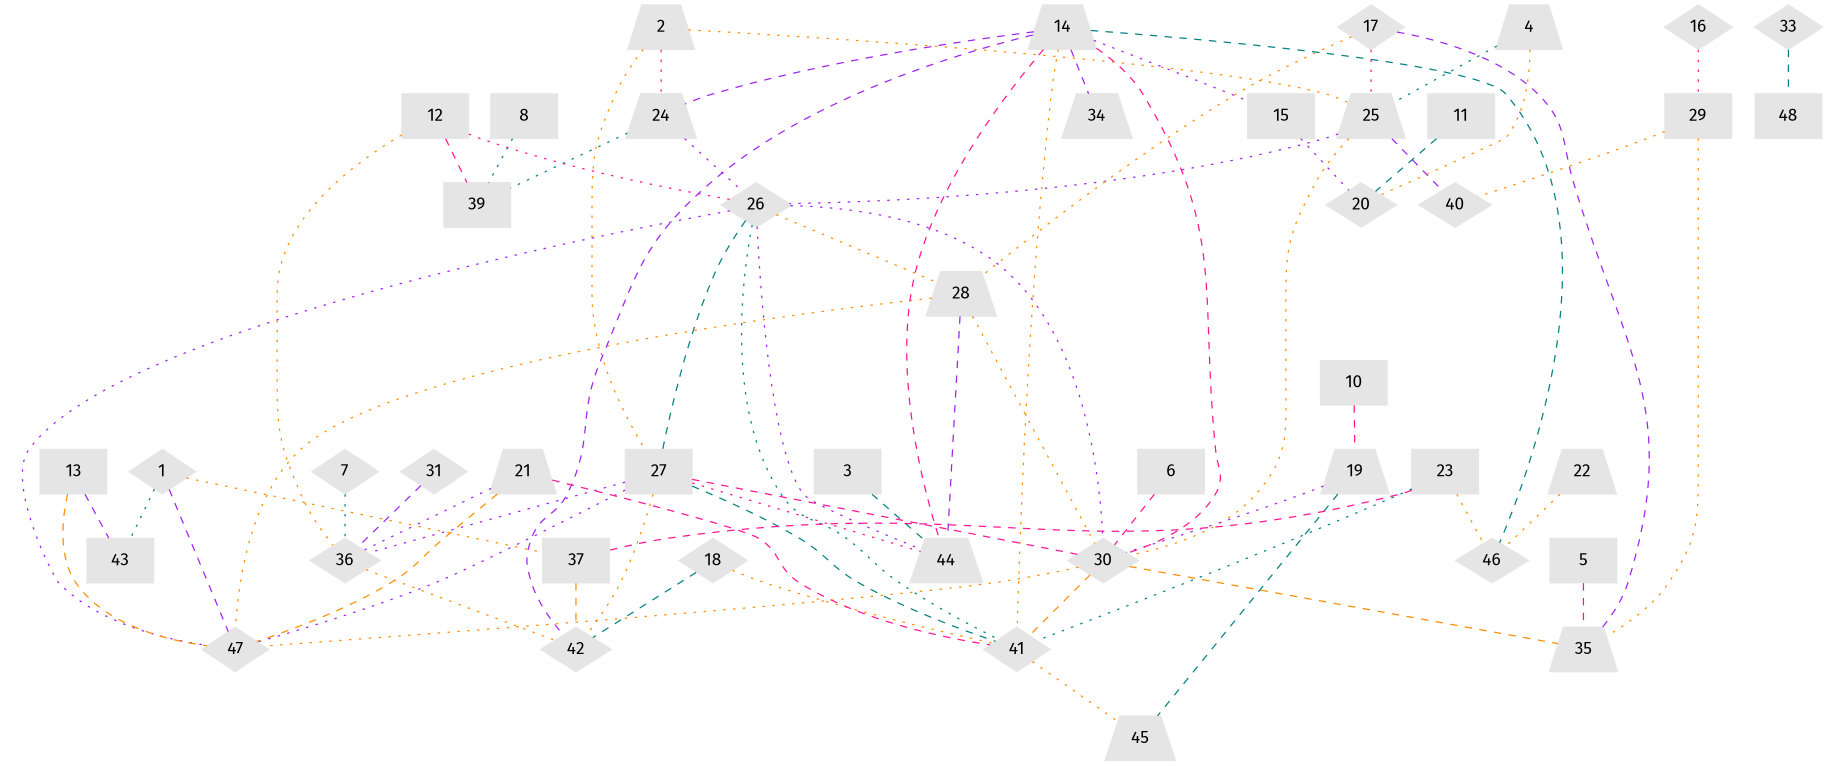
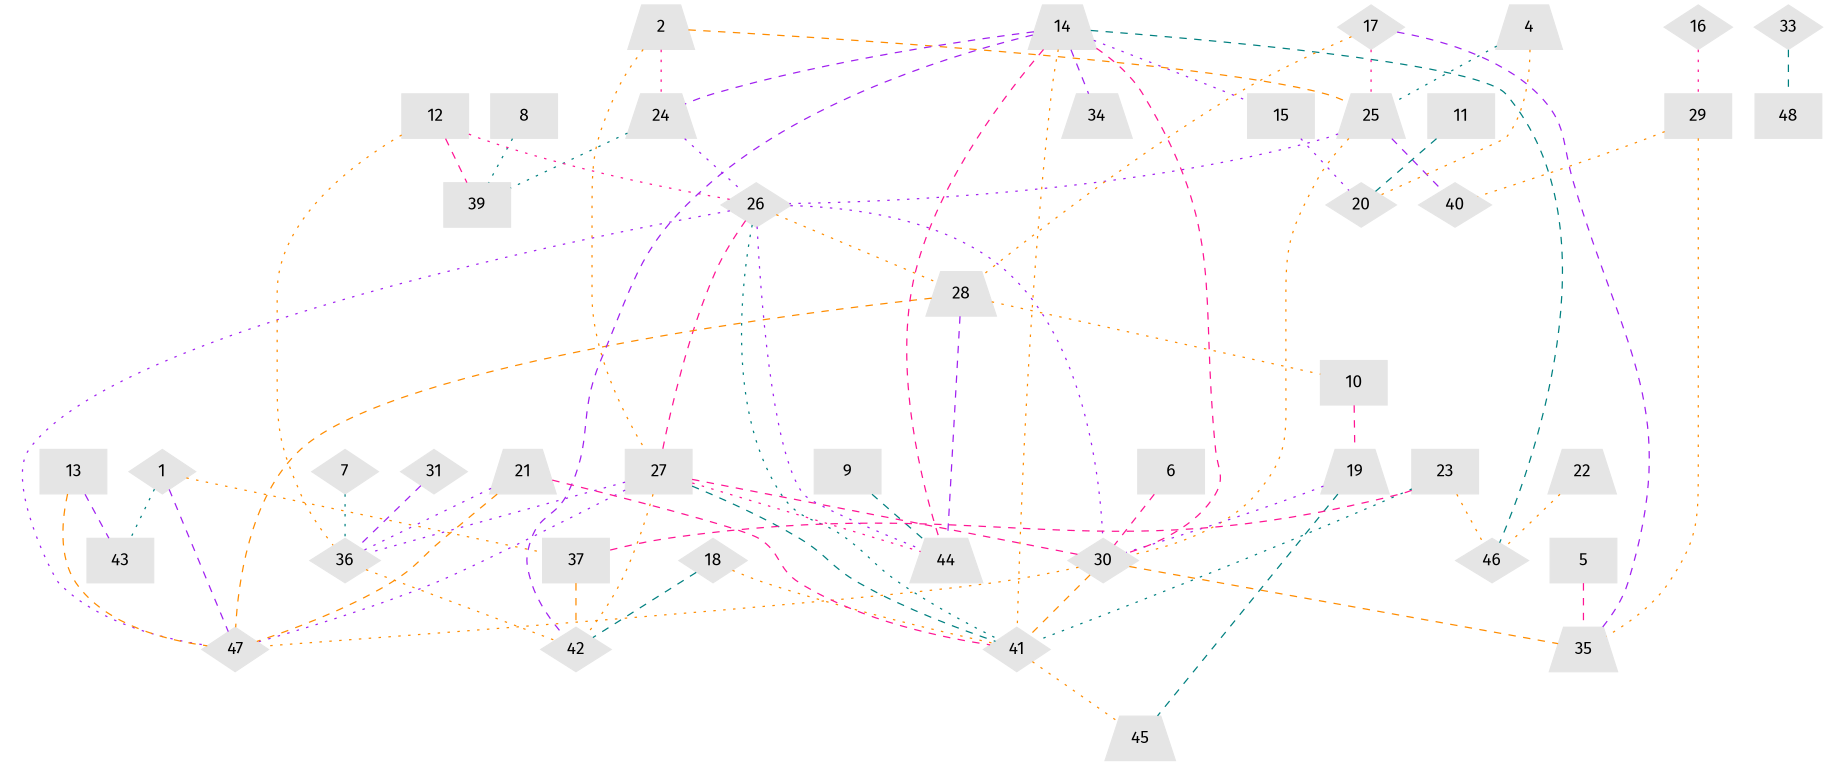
edge "2" -- "25": style dotted -> dashed
edge "26" -- "27": color teal -> deeppink
edge "28" -- "47": style dotted -> dashed
edge "28" -- "30": now "28" -- "10"
node "3": label "3" -> "9"
